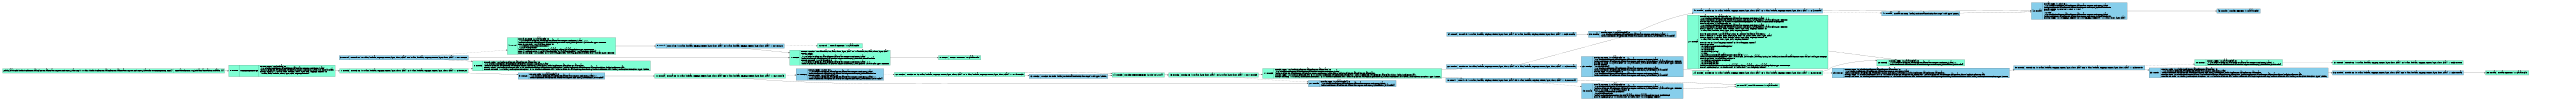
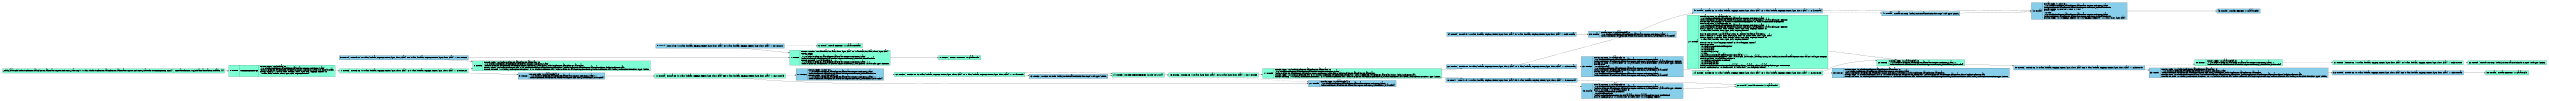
node "4: 0x000f": removed
node "6: 0x001f": text "0x001f: RETURN  (r1 I:java.io.File)" -> "0x001f: RETURN  (r1 I:java.io.Boolean)"
node "32: 0x008b": added
node "23: 0x0052": text "0x005a: CHECK" -> "0x005a: IPUT"
edge "25: 0x0060" -> "29: 0x0085": now "28: 0x0083" -> "29: 0x0085"
